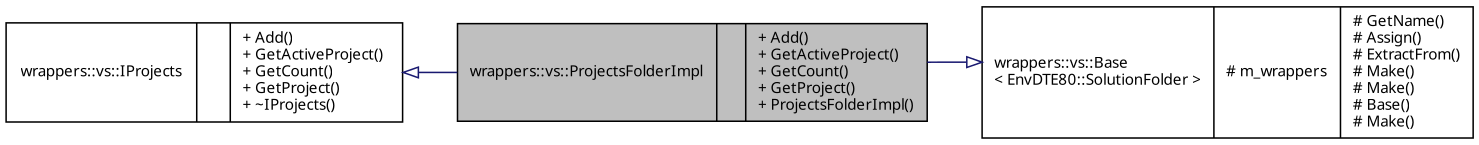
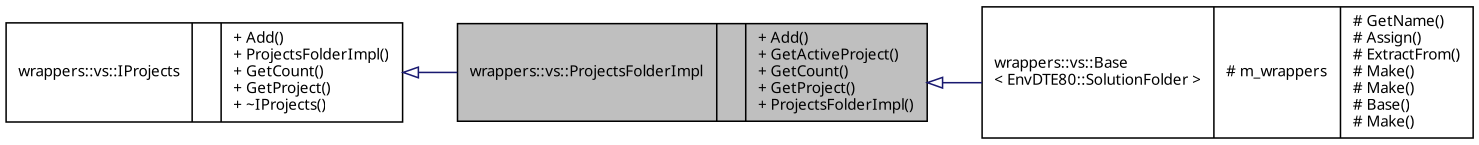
node "wrappers::vs::IProjects": text "+ GetActiveProject()" -> "+ ProjectsFolderImpl()"
edge "wrappers::vs::ProjectsFolderImpl" -> "wrappers::vs::Base": reversed
